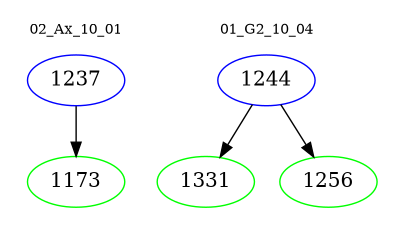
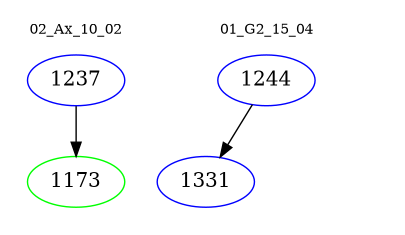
cluster "02_Ax_10_01": label "02_Ax_10_01" -> "02_Ax_10_02"
cluster "01_G2_10_04": label "01_G2_10_04" -> "01_G2_15_04"
node "1331": color green -> blue
node "1256": removed
